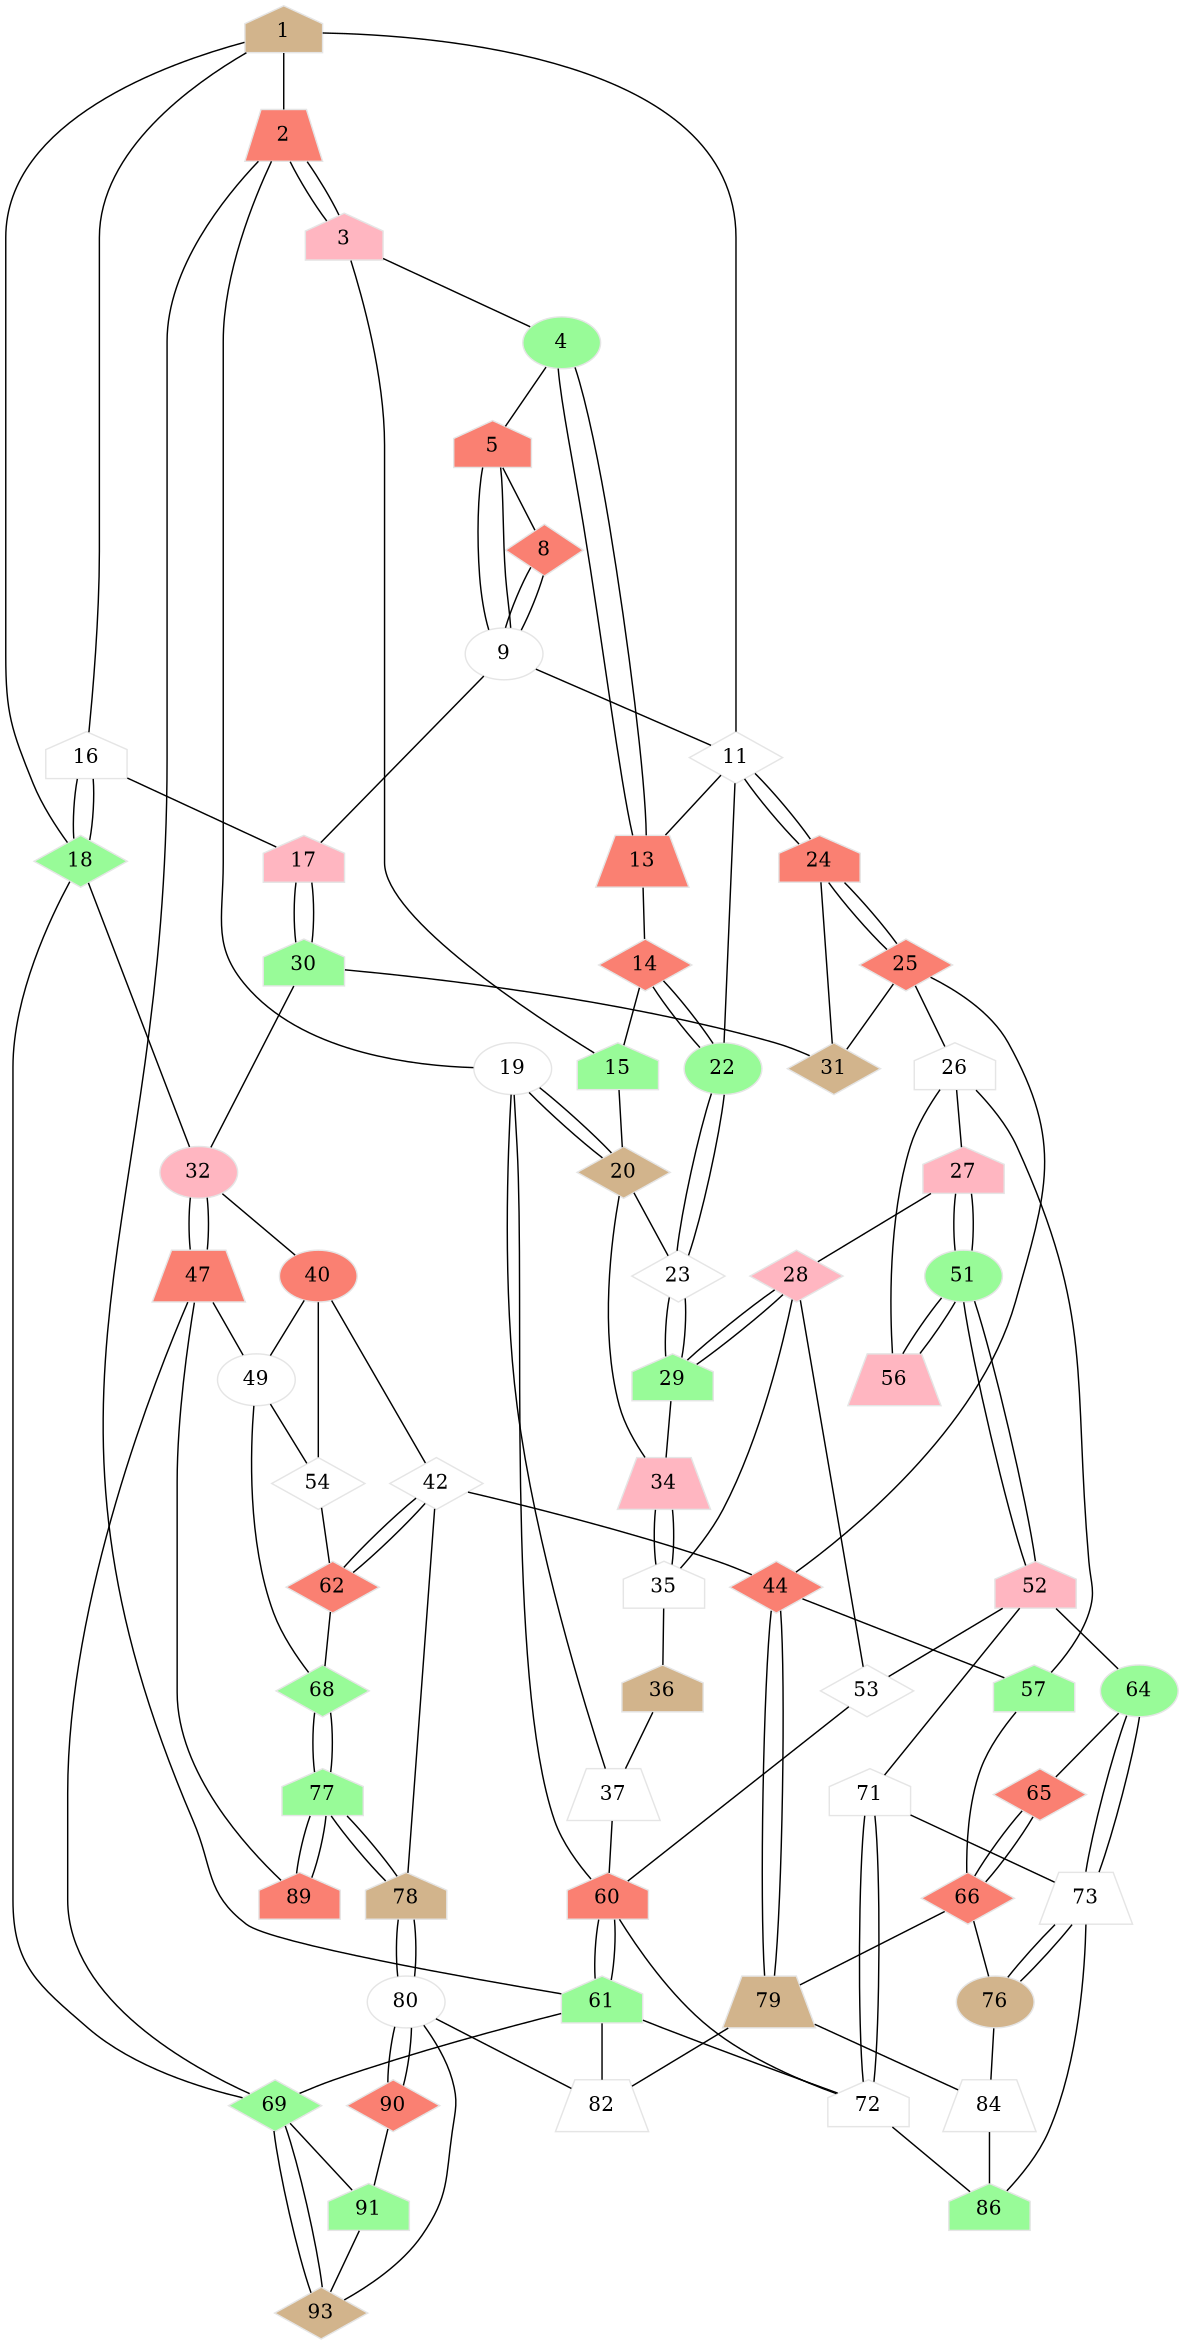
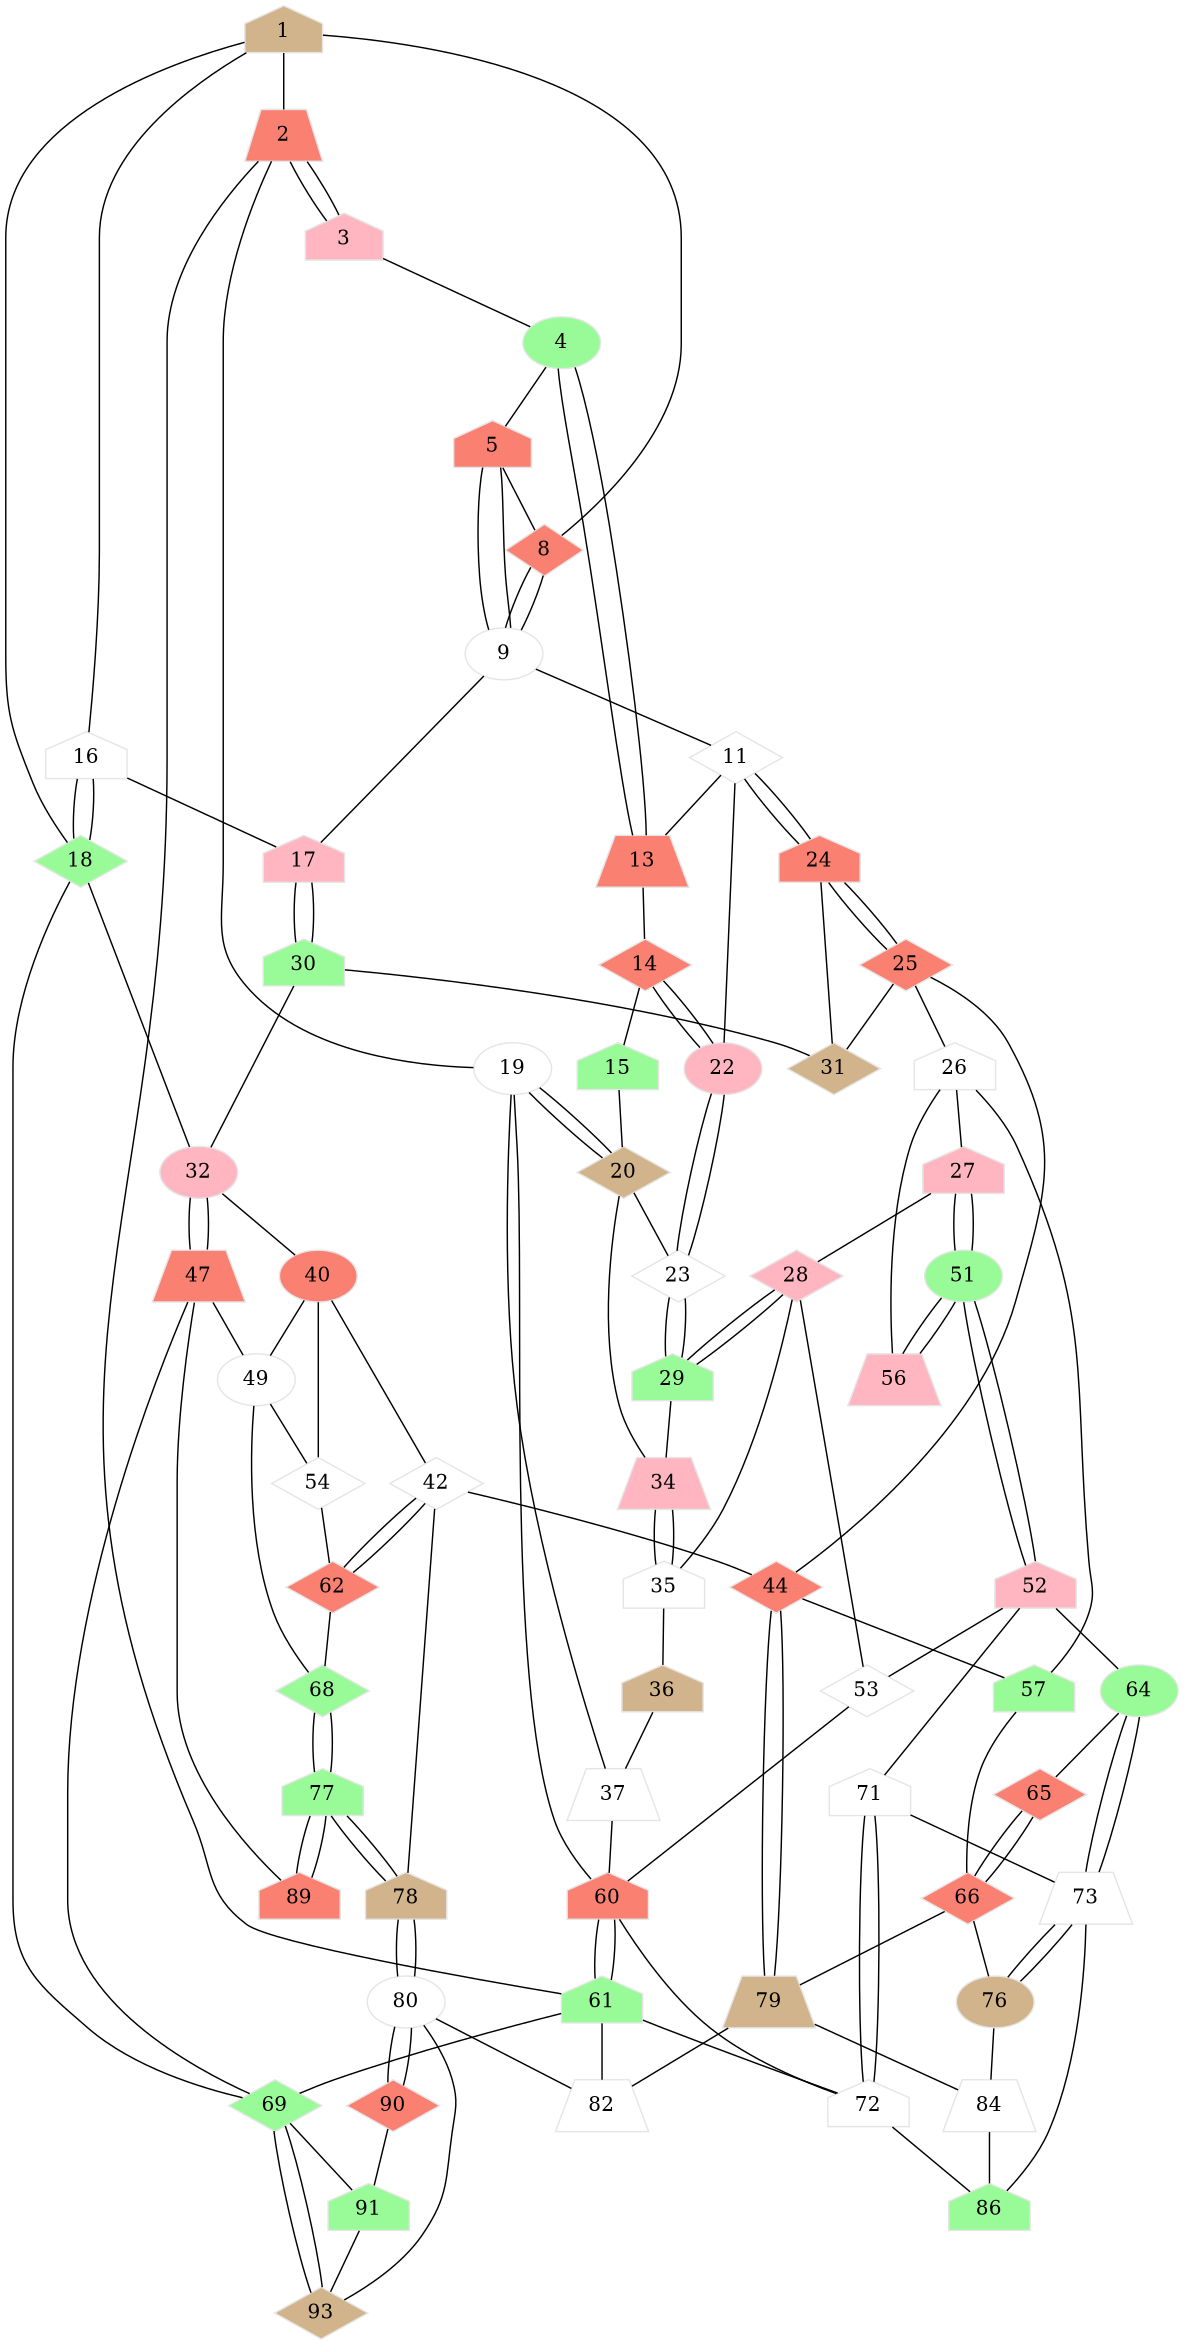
edge "1" -- "11": now "1" -- "8"
edge "3" -- "15": removed
node "22": fillcolor palegreen -> lightpink
